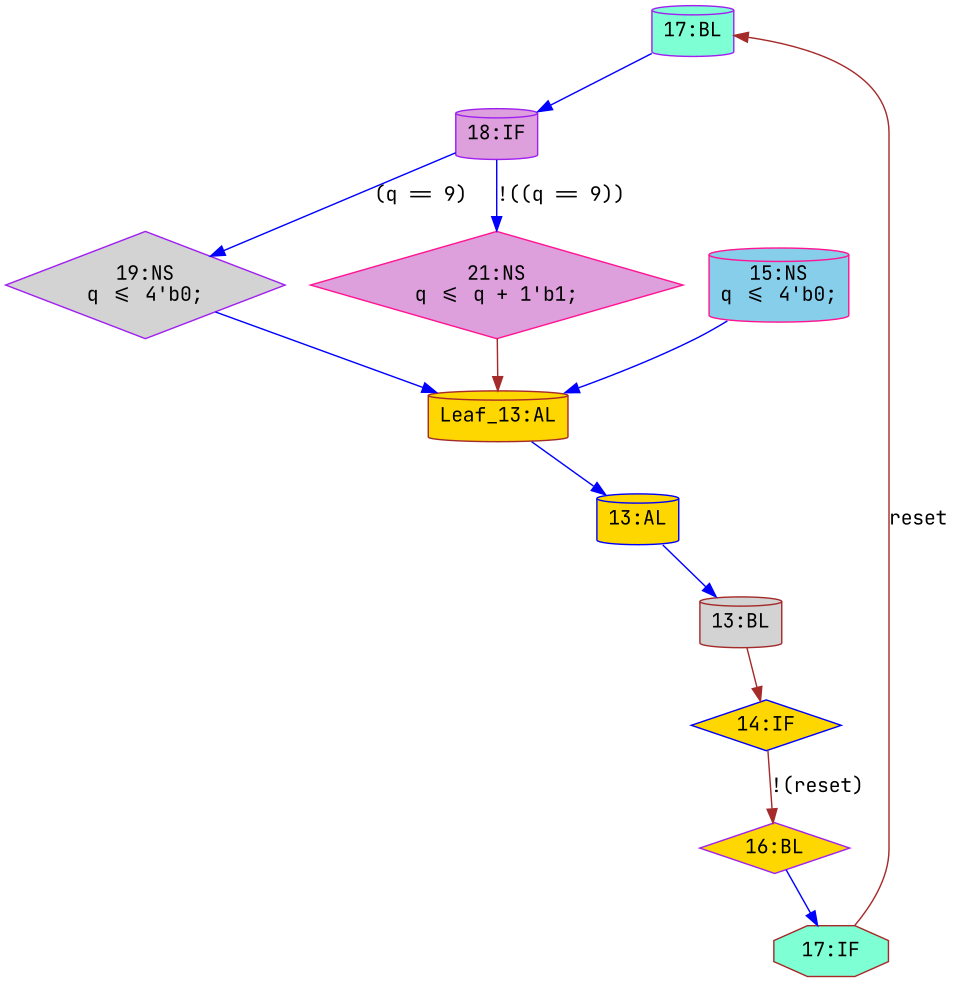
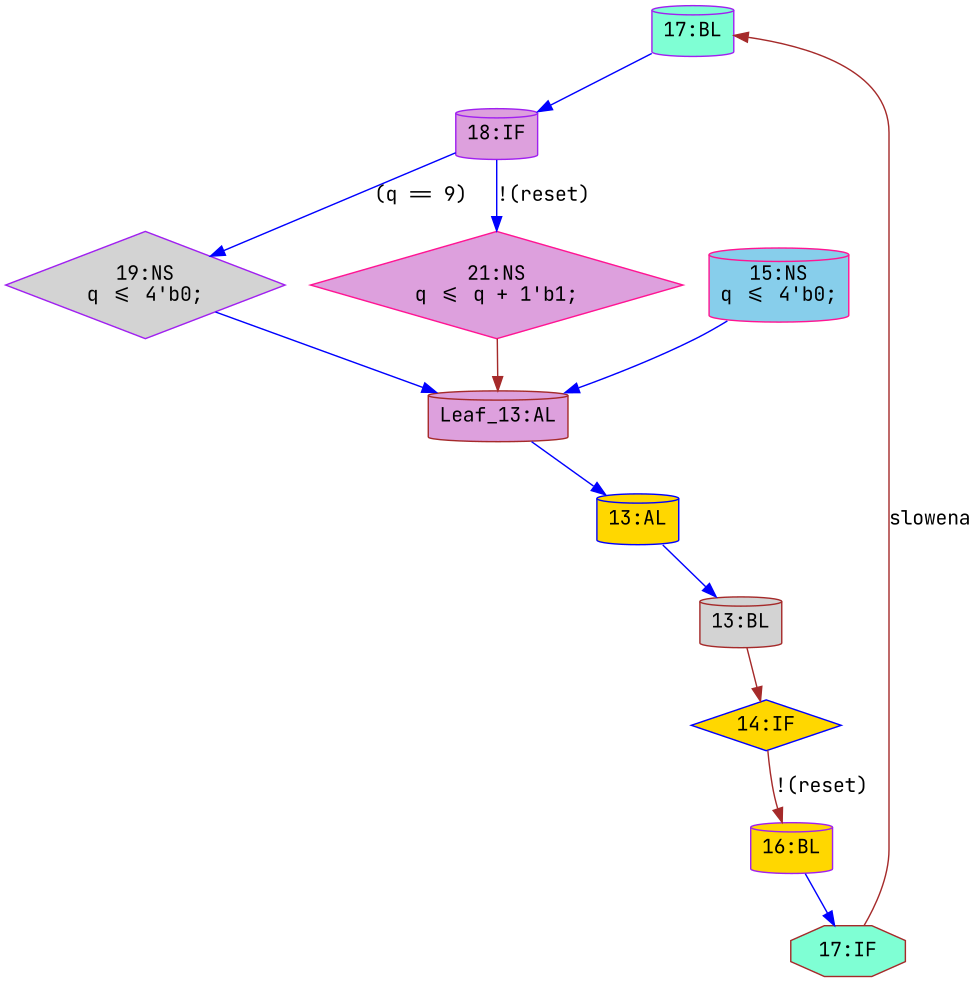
edge "18:IF" -> "21:NS q <= q + 1'b1;": label "!((q == 9))" -> "!(reset)"
node "Leaf_13:AL": fillcolor gold -> plum
edge "17:IF" -> "17:BL": label "reset" -> "slowena"
node "16:BL": shape diamond -> cylinder
